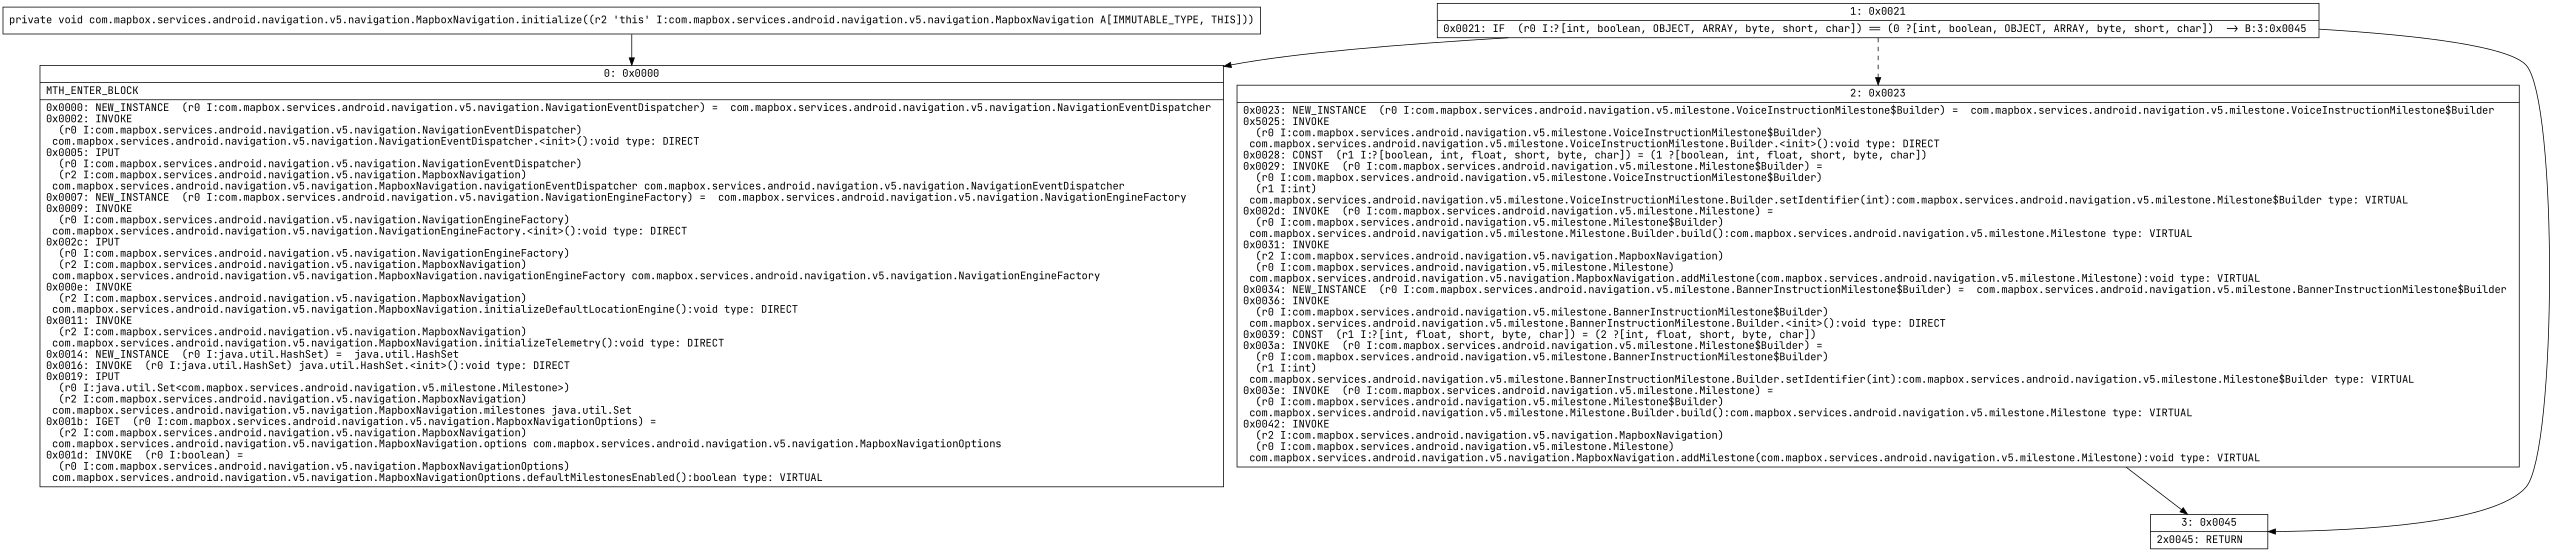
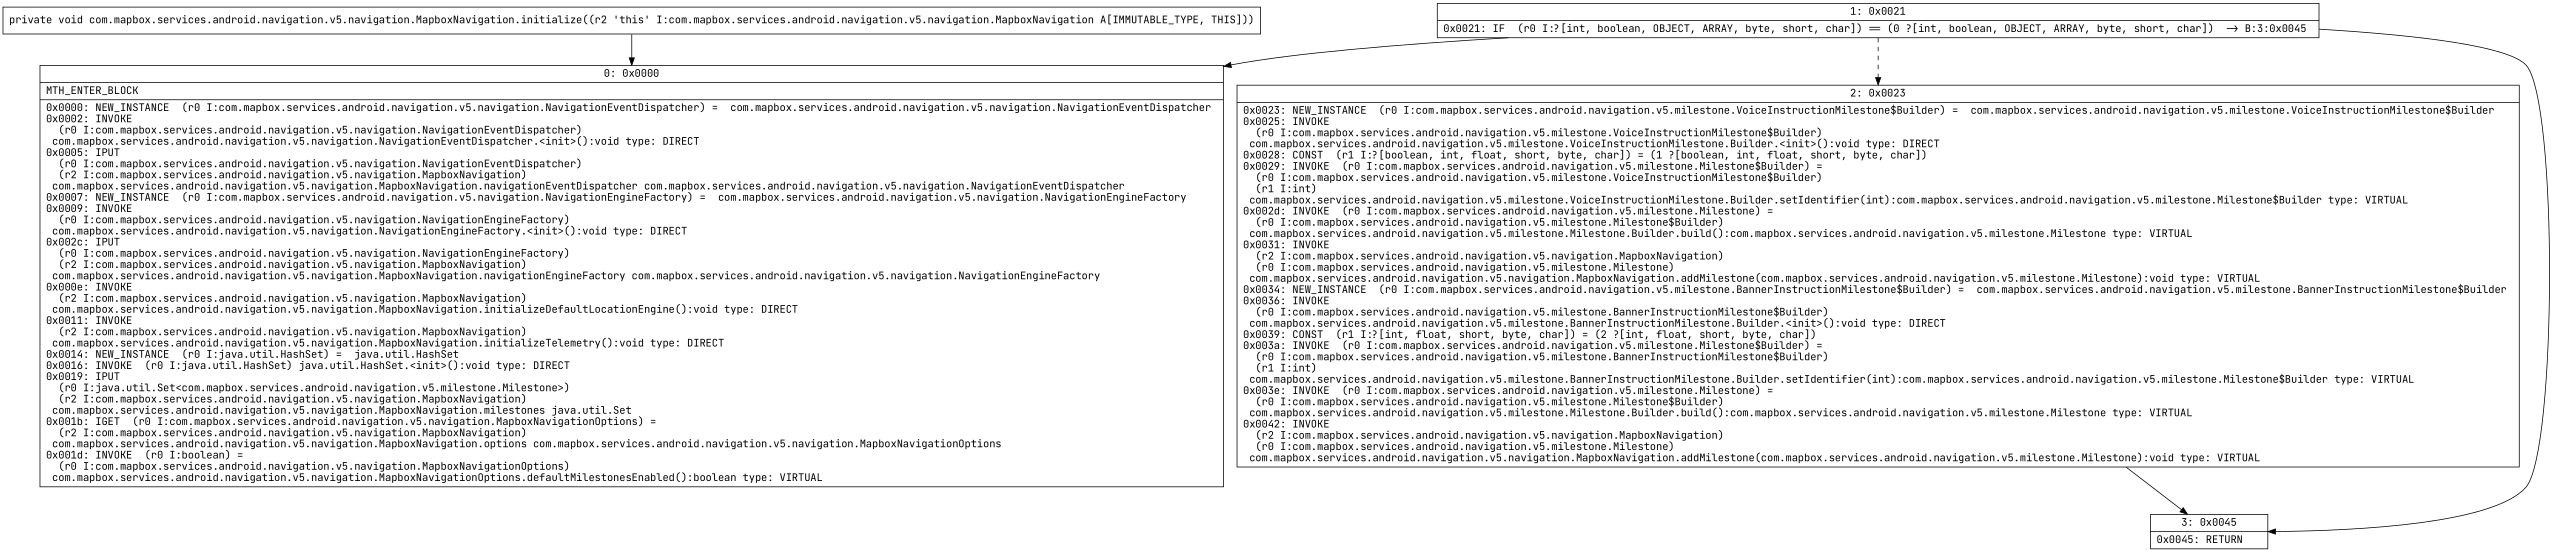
node "2: 0x0023": text "0x5025: INVOKE" -> "0x0025: INVOKE"
node "3: 0x0045": text "2x0045: RETURN" -> "0x0045: RETURN"
